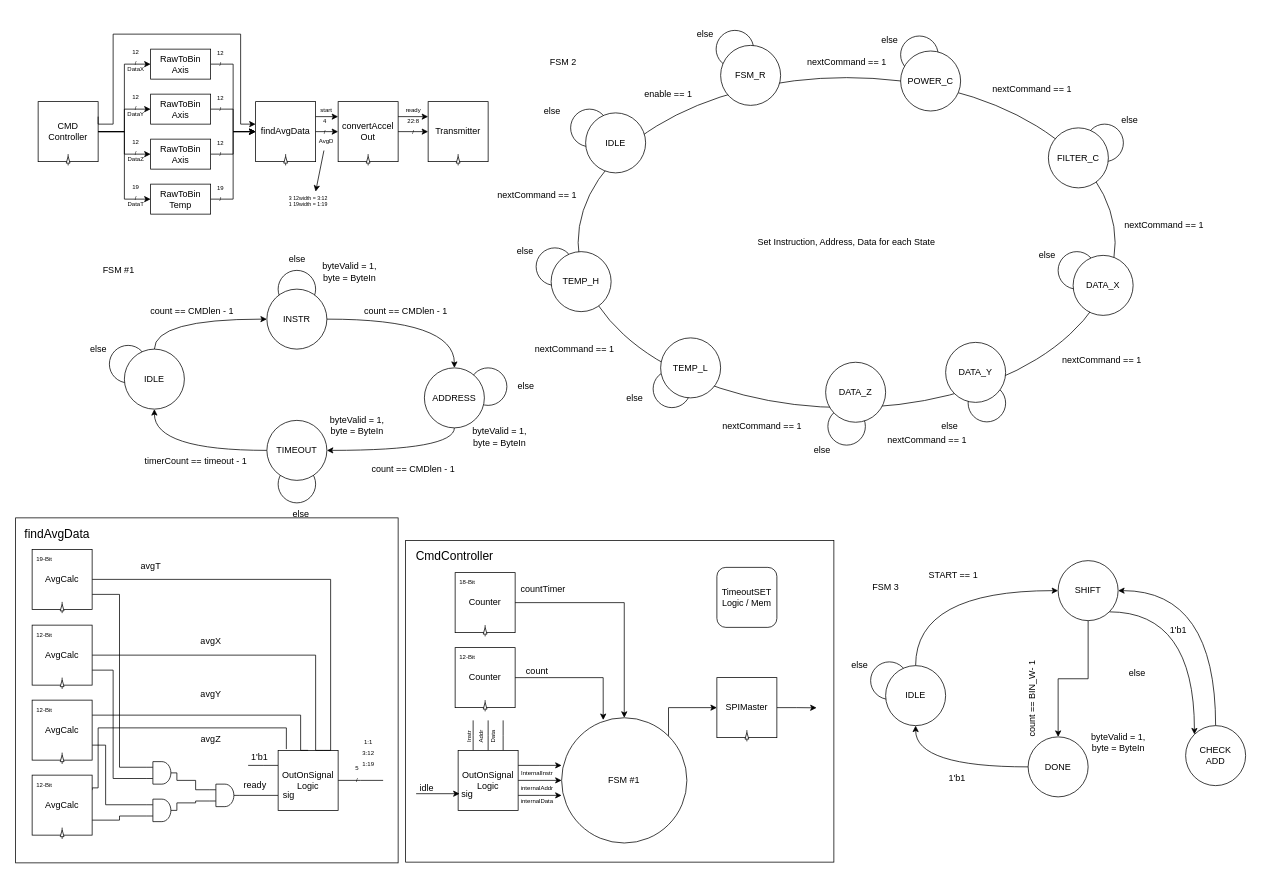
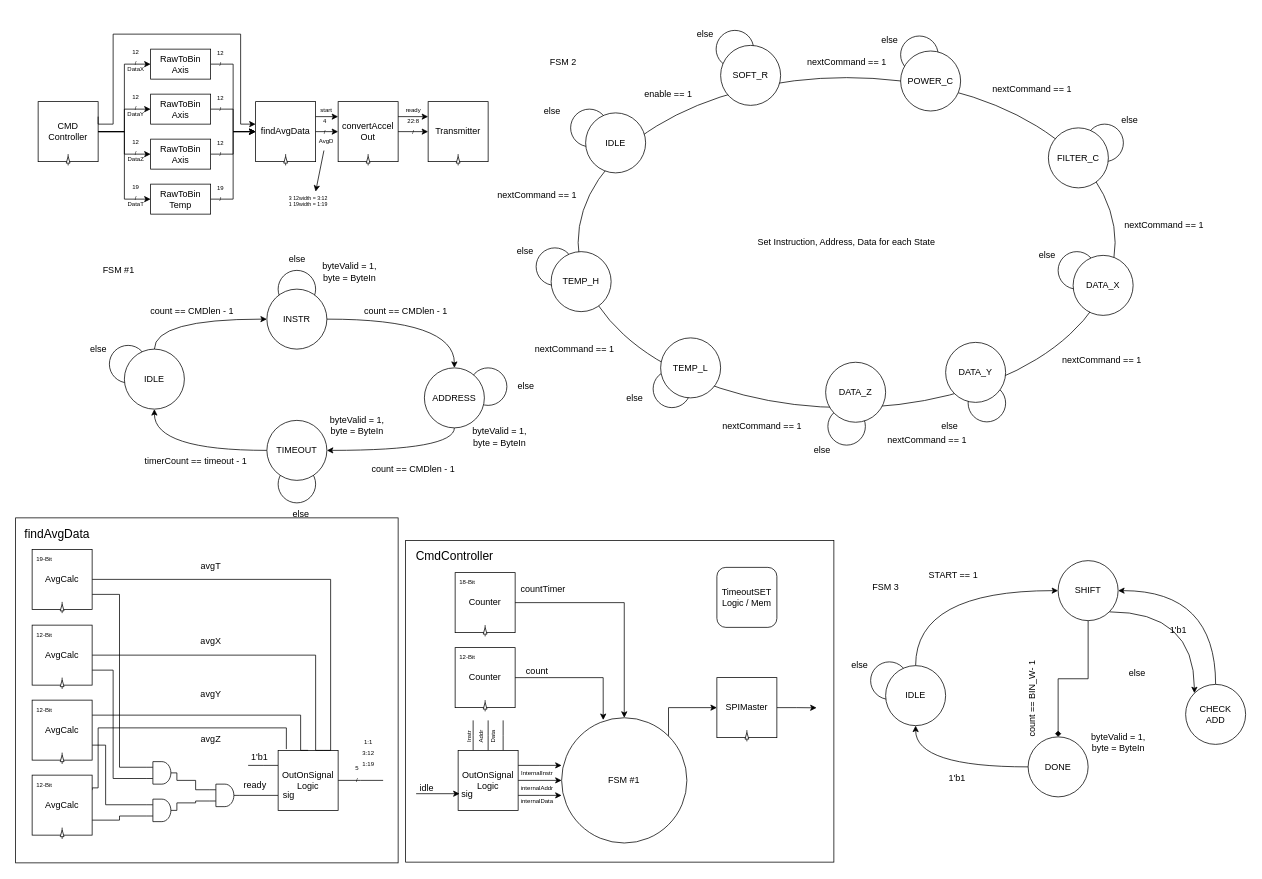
node "FSM_R": label "FSM_R" -> "SOFT_R"
node "avgT": moved (150, 567) -> (210, 567)
edge "SHIFT" -> "DONE": arrowhead classic -> diamond
node "CHECK ADD": moved (1215, 756) -> (1215, 714)
